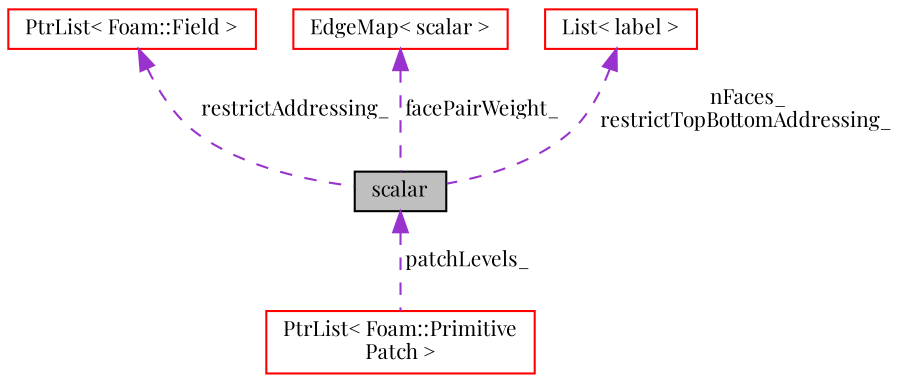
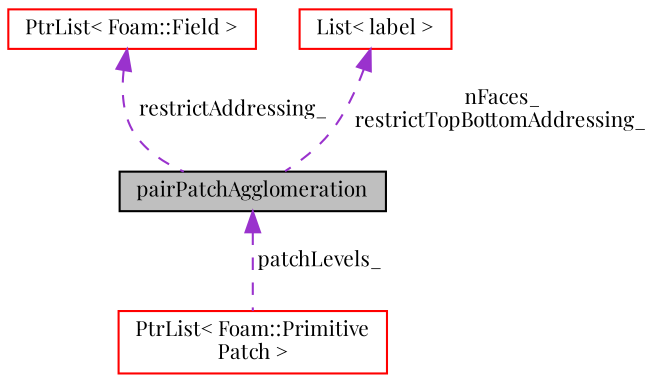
node "EdgeMap< scalar >": removed
node "scalar": label "scalar" -> "pairPatchAgglomeration"
